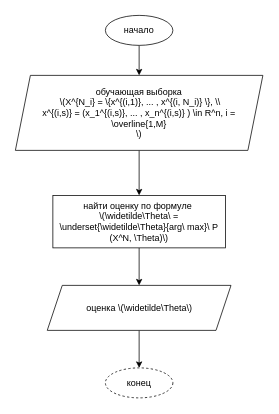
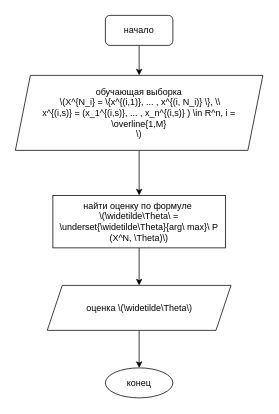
node "начало": shape ellipse -> rounded rectangle
node "конец": style dashed -> solid
